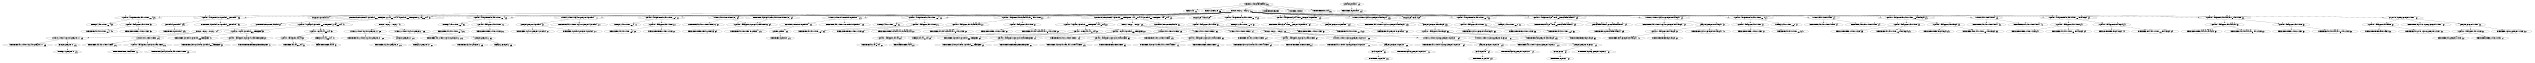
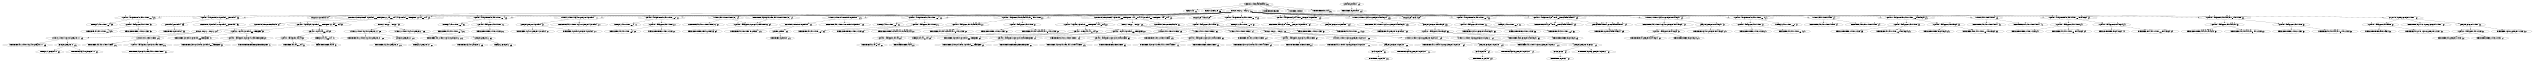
node "(IDENTIFIER,ZipShort,getBytes(10))": added
node "(FIELD_IDENTIFIER,ZERO,ZERO)": removed
